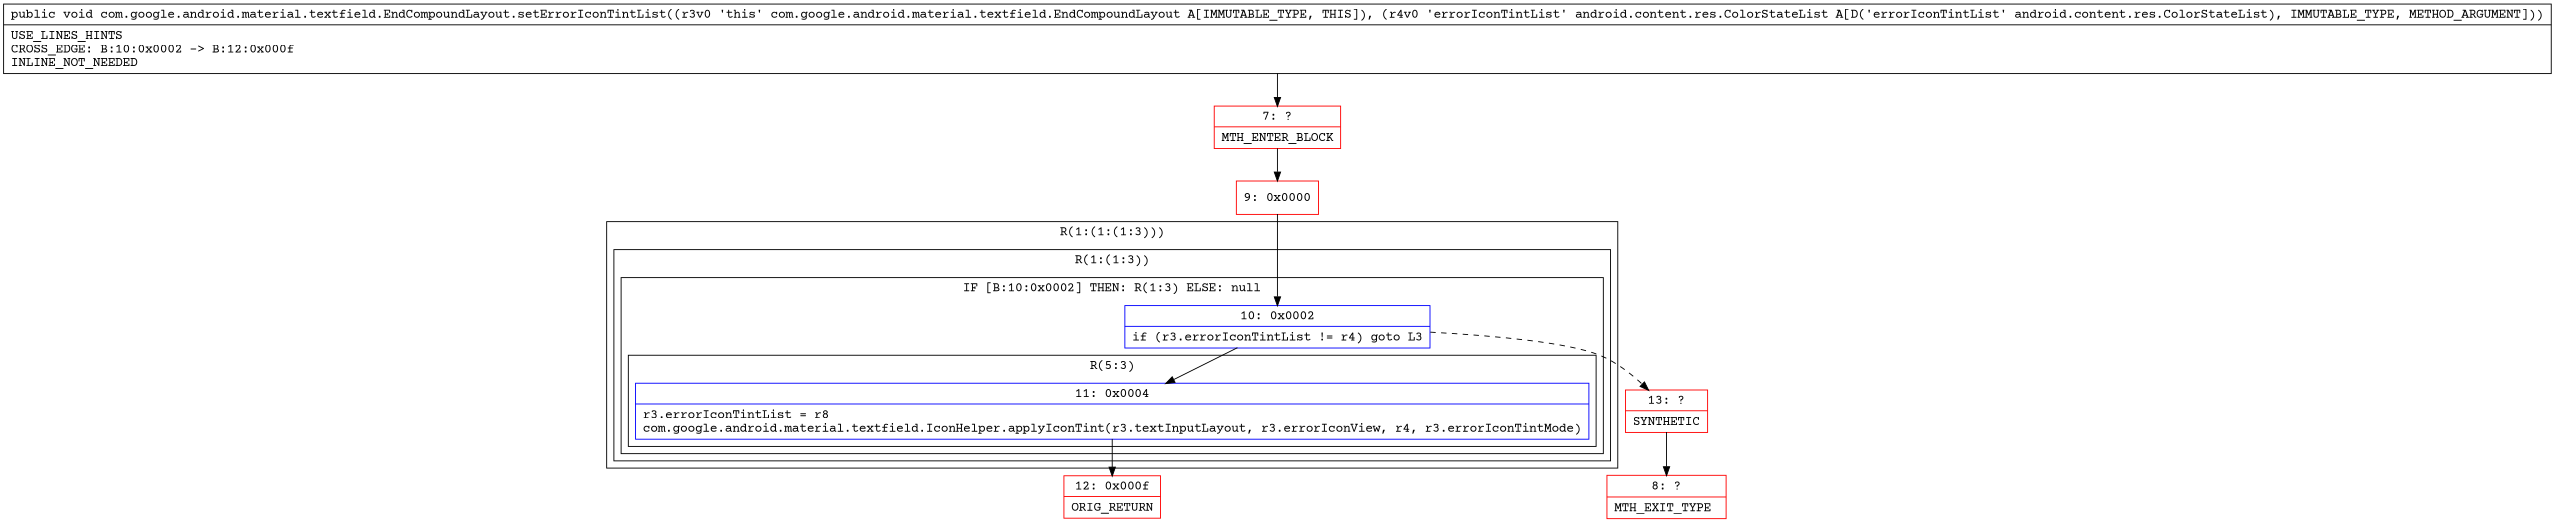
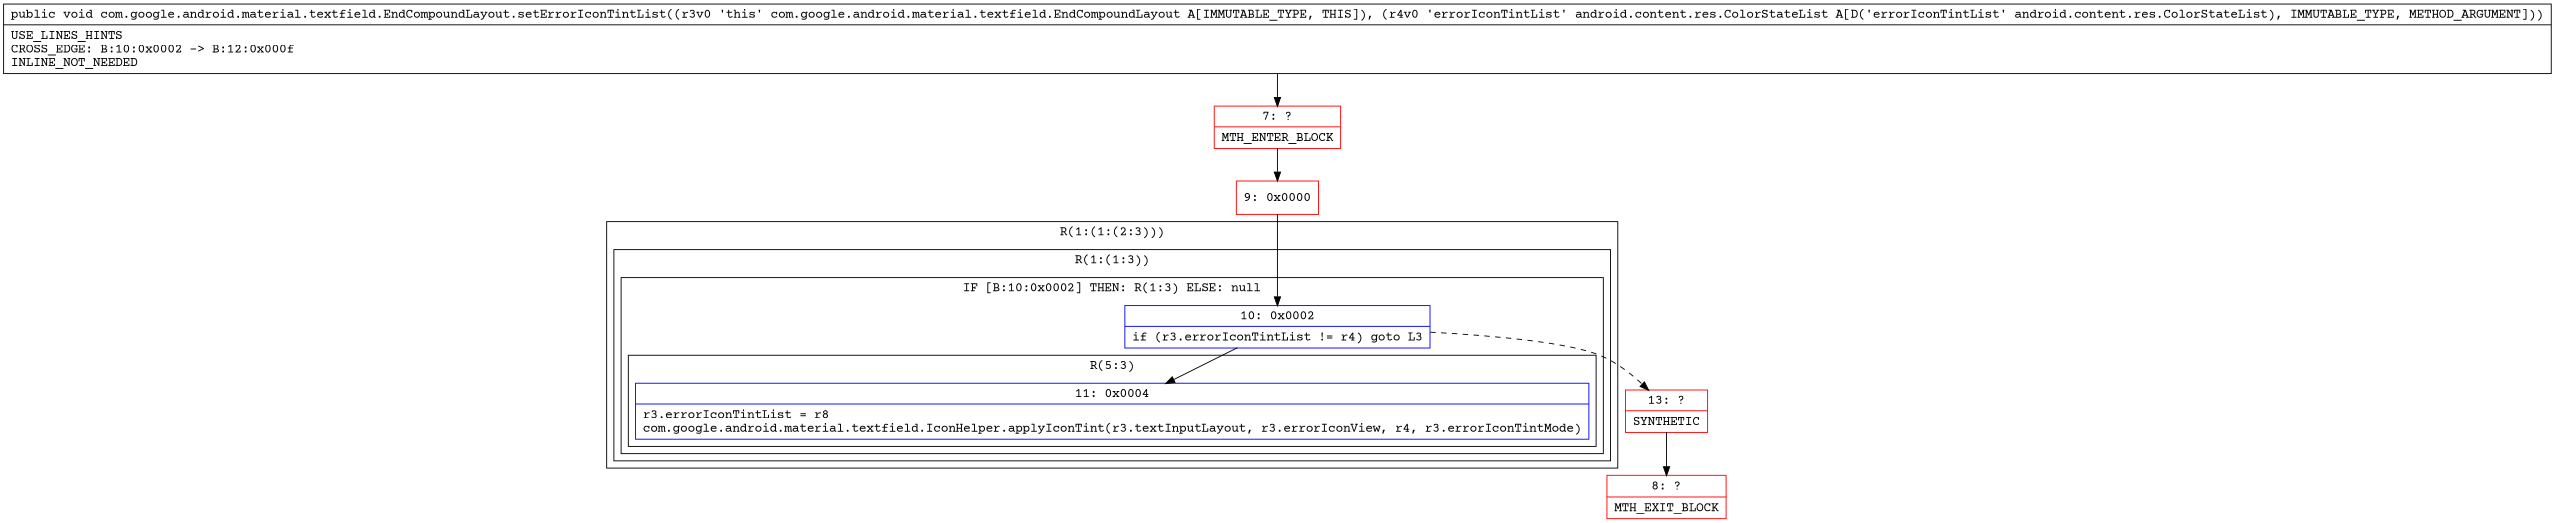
cluster "R(1:(1:(1:3)))": label "R(1:(1:(1:3)))" -> "R(1:(1:(2:3)))"
node "12: 0x000f": removed
node "8: ?": text "MTH_EXIT_TYPE" -> "MTH_EXIT_BLOCK"
